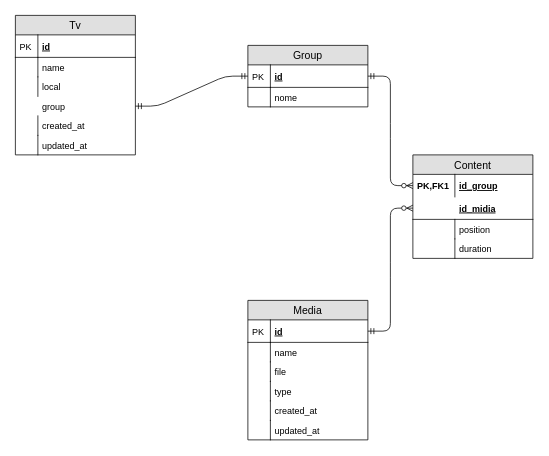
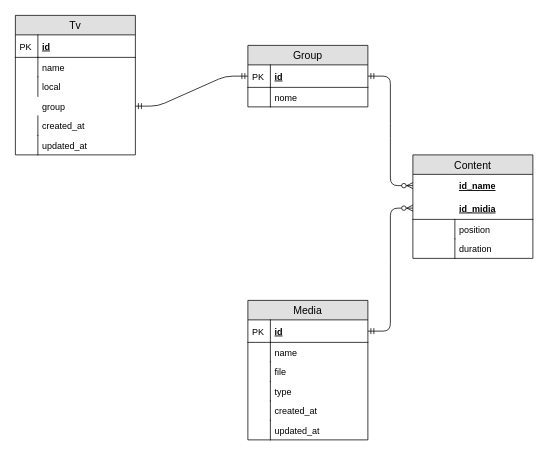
node "PK,FK1": removed
node "id_group": label "id_group" -> "id_name"
